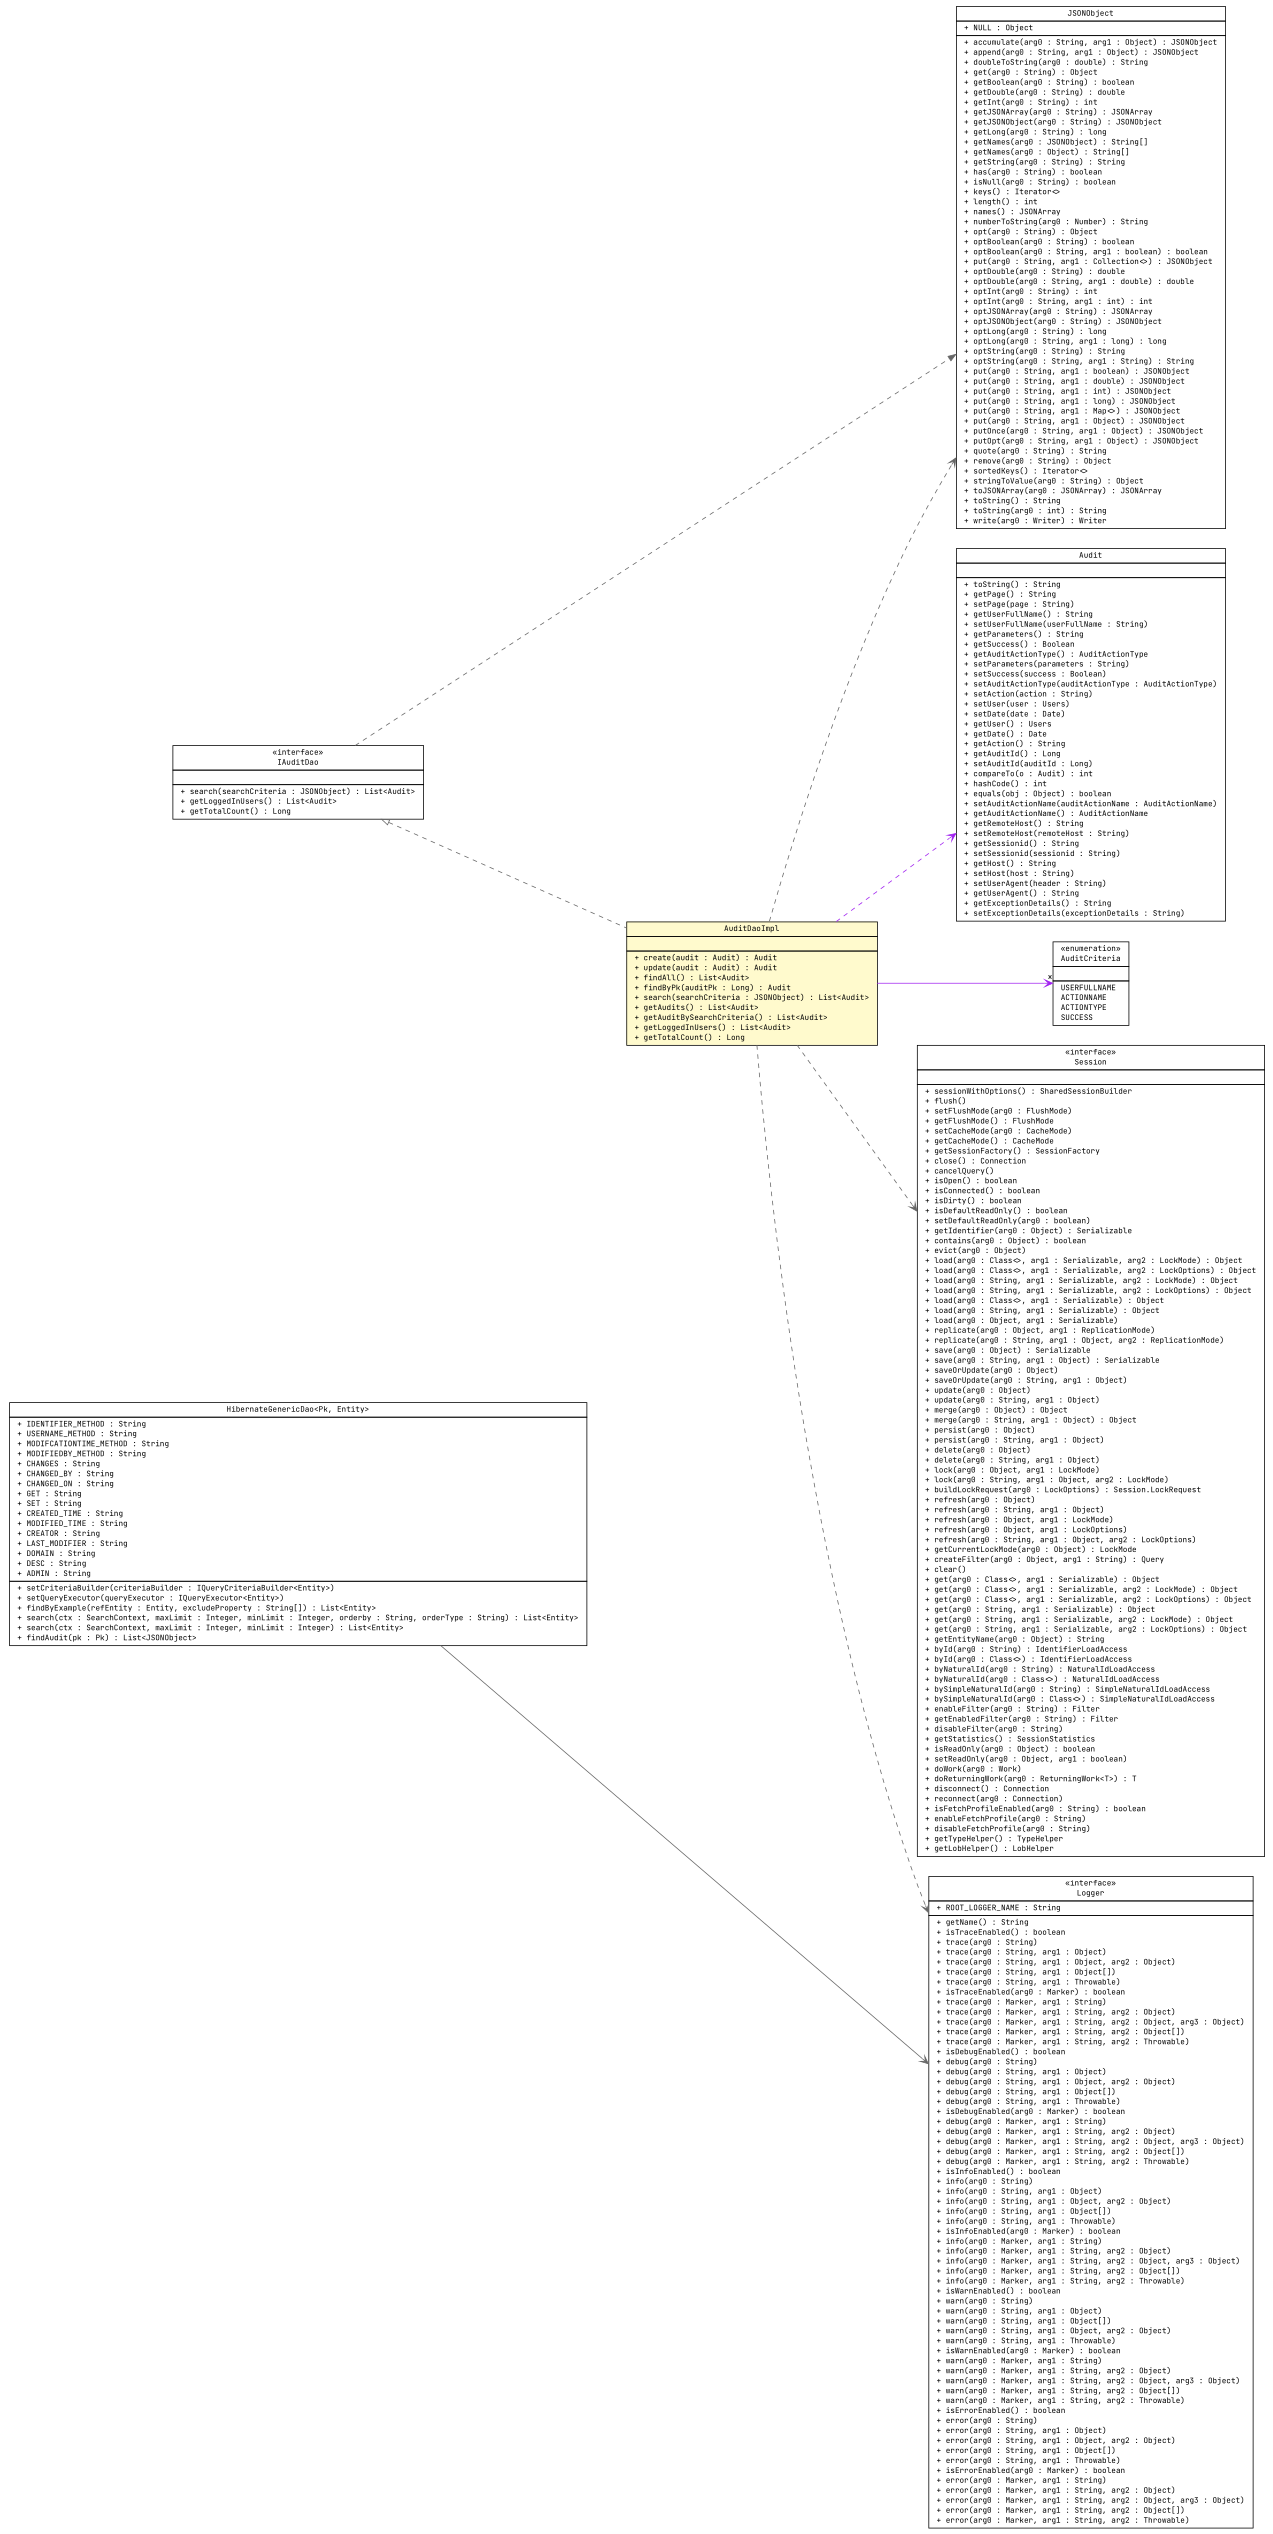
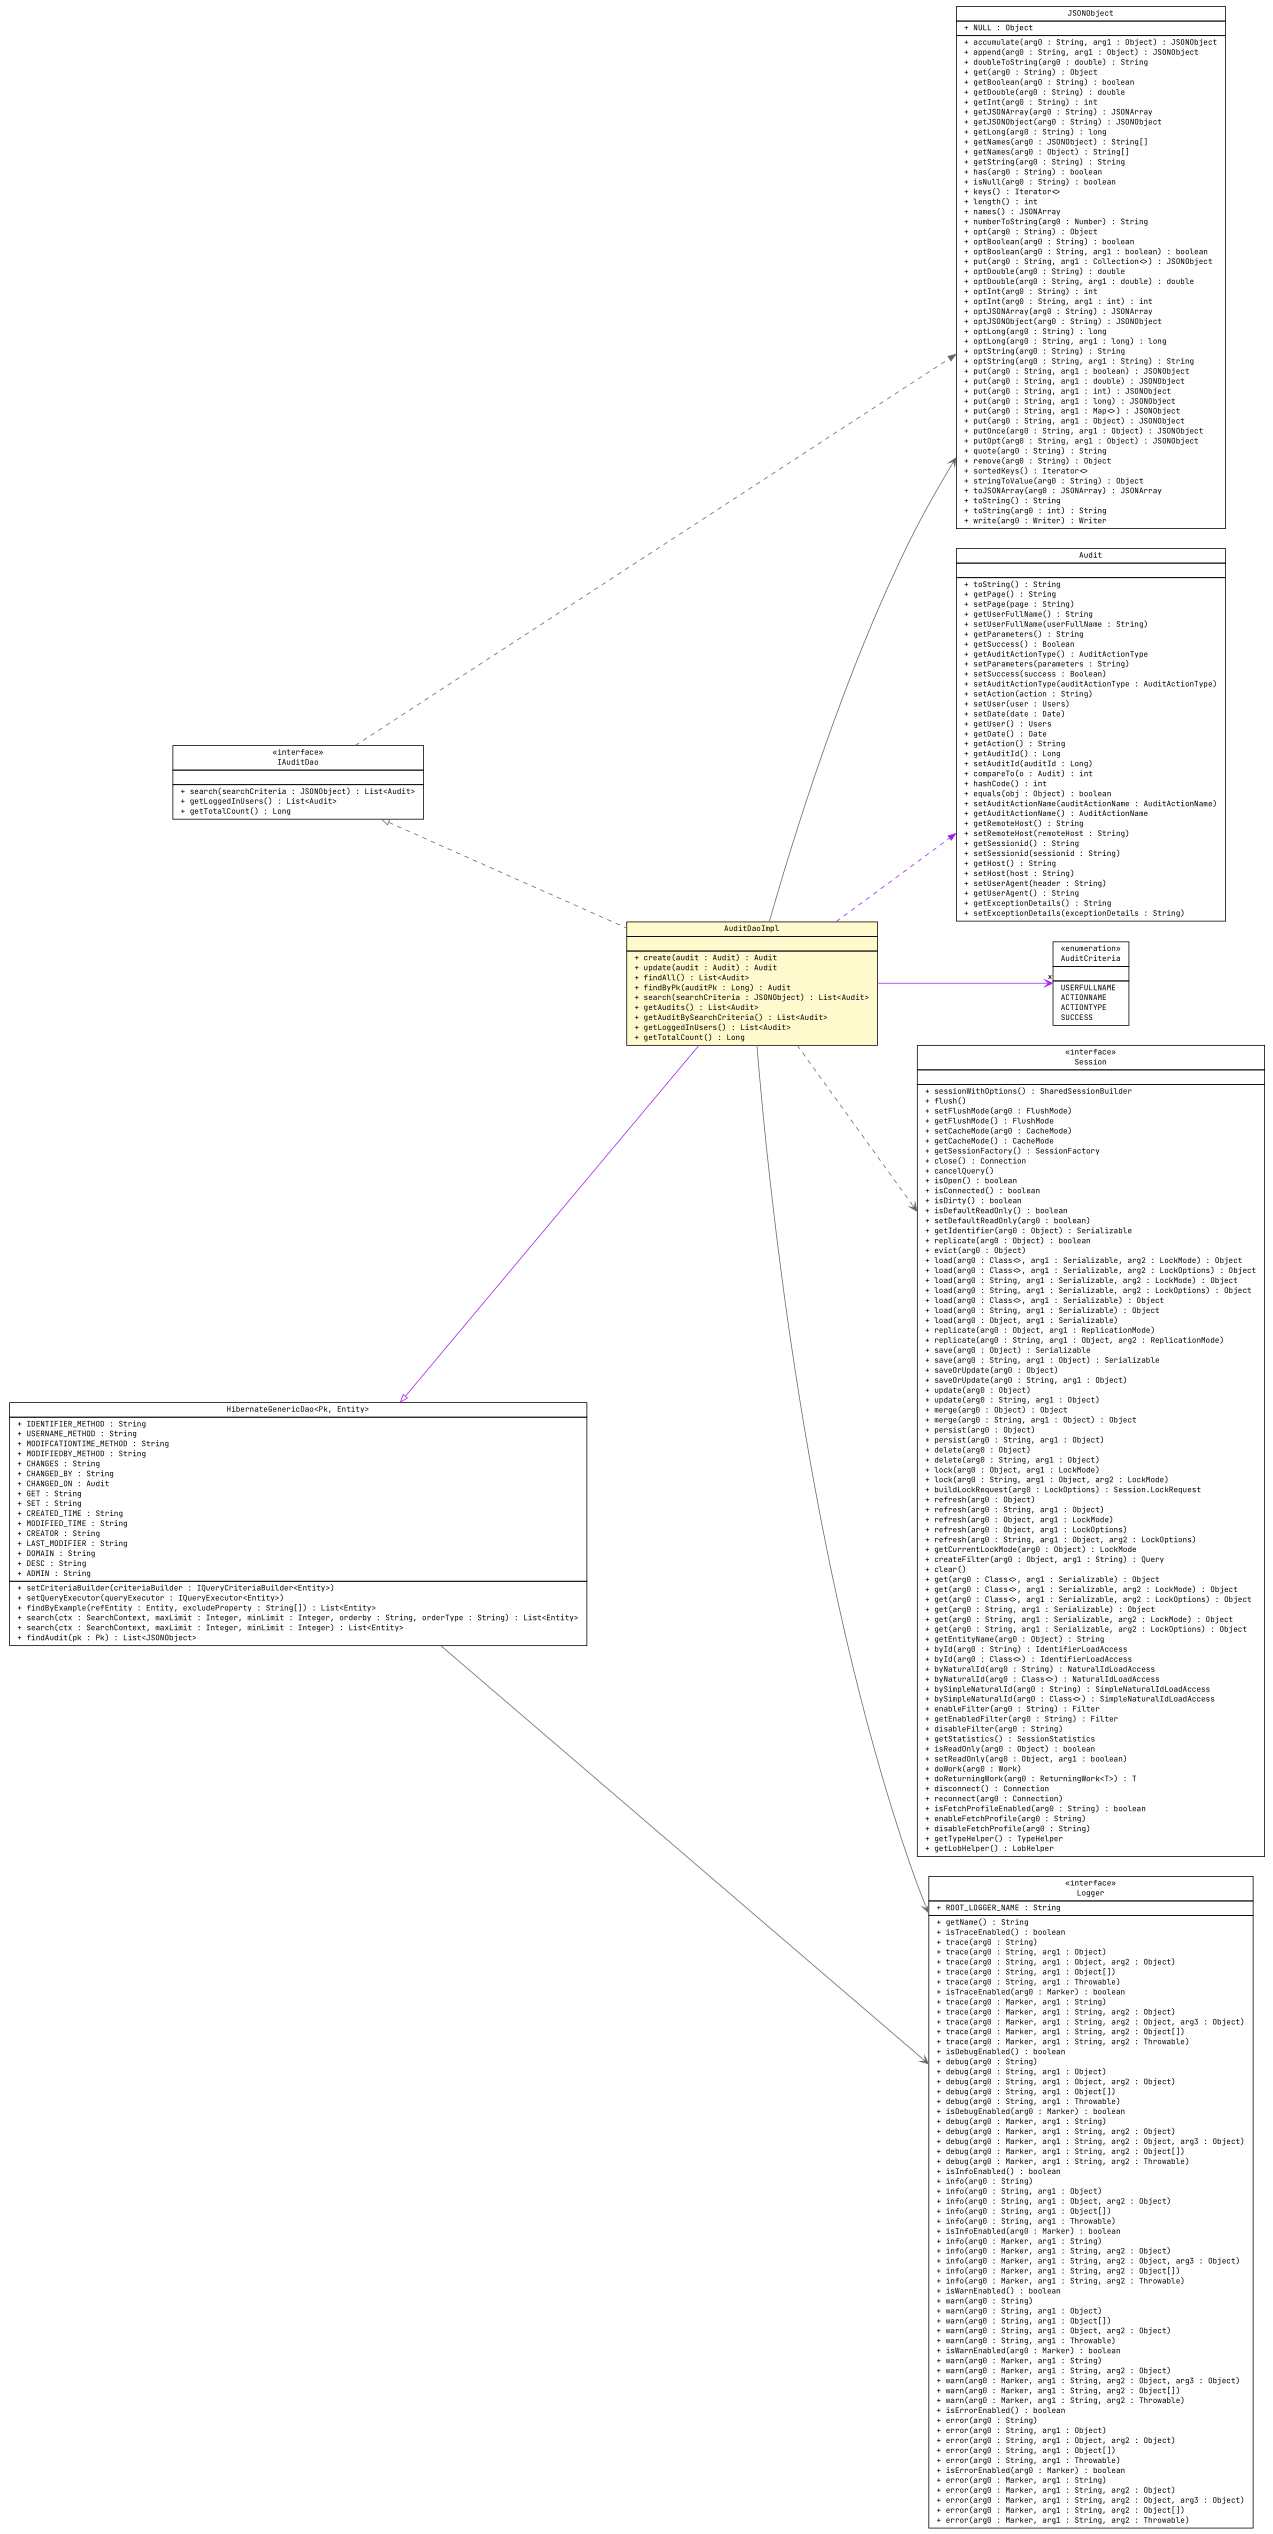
edge "AuditDaoImpl" -> "JSONObject": style dashed -> solid
edge "AuditDaoImpl" -> "Audit": arrowhead open -> normal
edge "AuditDaoImpl" -> "HibernateGenericDao<Pk, Entity>": added
node "Session": text "+ contains(arg0 : Object) : boolean" -> "+ replicate(arg0 : Object) : boolean"
edge "AuditDaoImpl" -> "Logger": style dashed -> solid
node "HibernateGenericDao<Pk, Entity>": text "+ CHANGED_ON : String" -> "+ CHANGED_ON : Audit"
